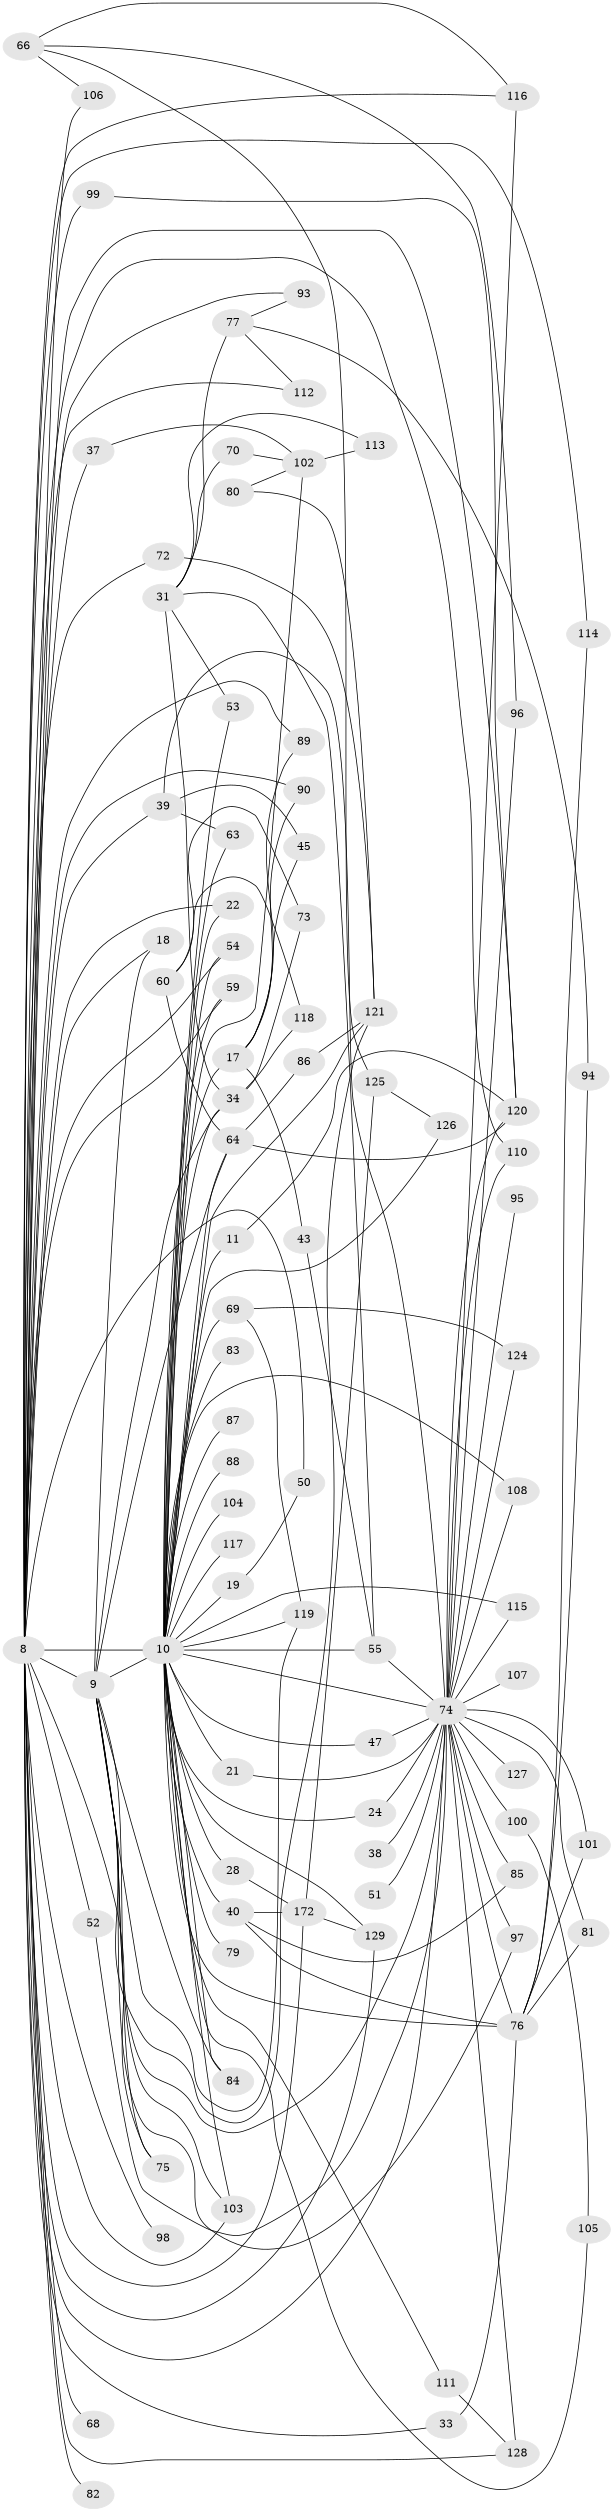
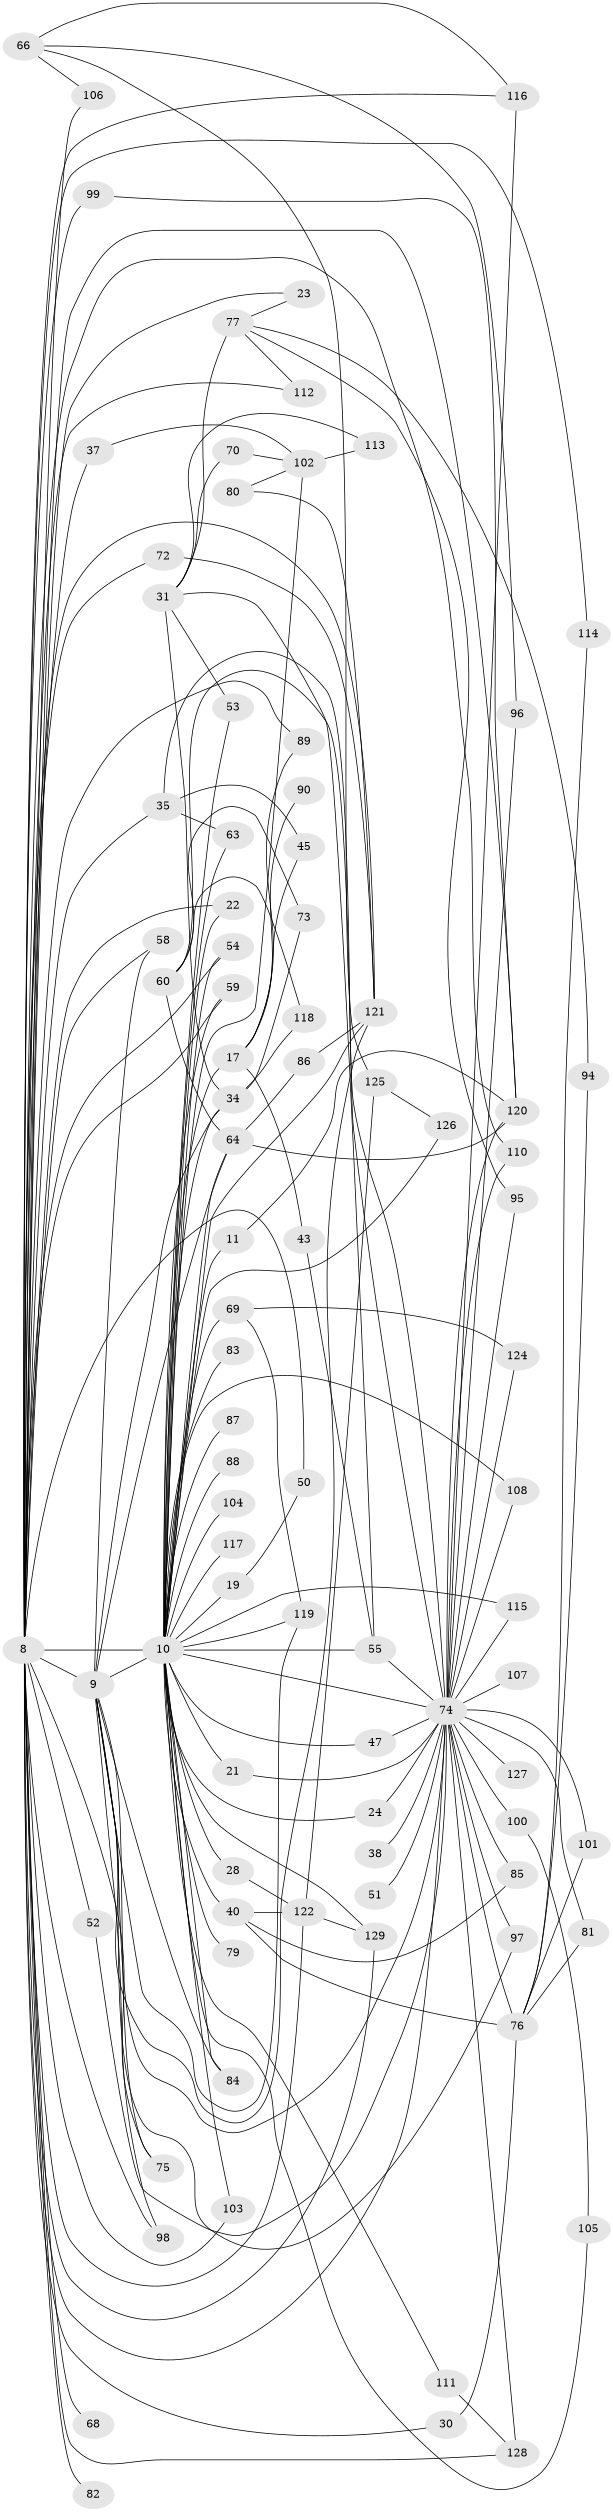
node "93": label "93" -> "23"
edge "77" -- "95": added
edge "60" -- "74": added
node "39": label "39" -> "35"
edge "90" -- "8": now "121" -- "8"
node "18": label "18" -> "58"
node "172": label "172" -> "122"
edge "10" -- "76": removed
edge "9" -- "103": now "9" -- "98"
node "33": label "33" -> "30"
